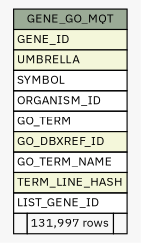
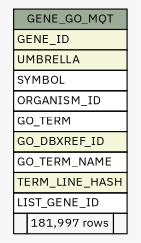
node "GENE_GO_MQT": text "131,997 rows" -> "181,997 rows"
